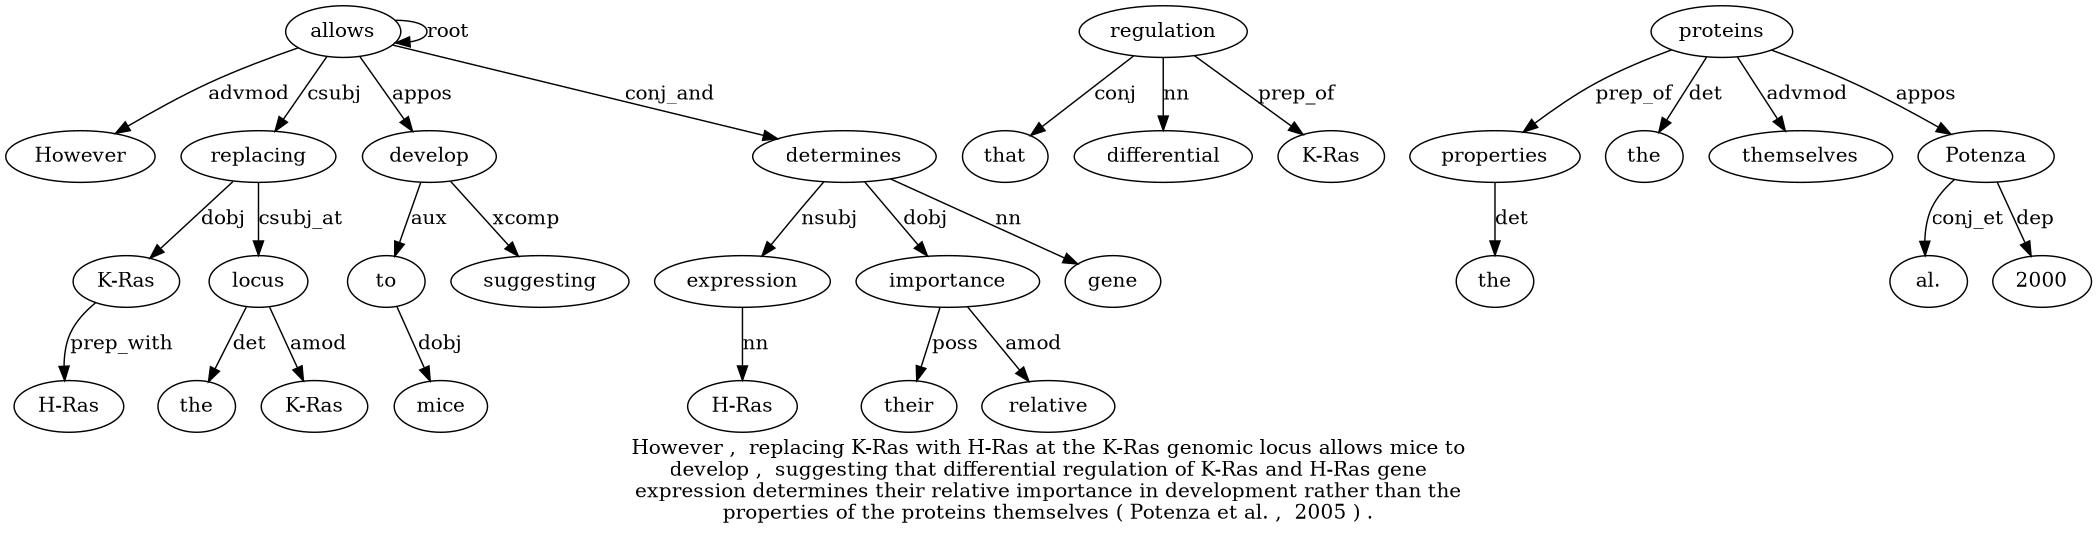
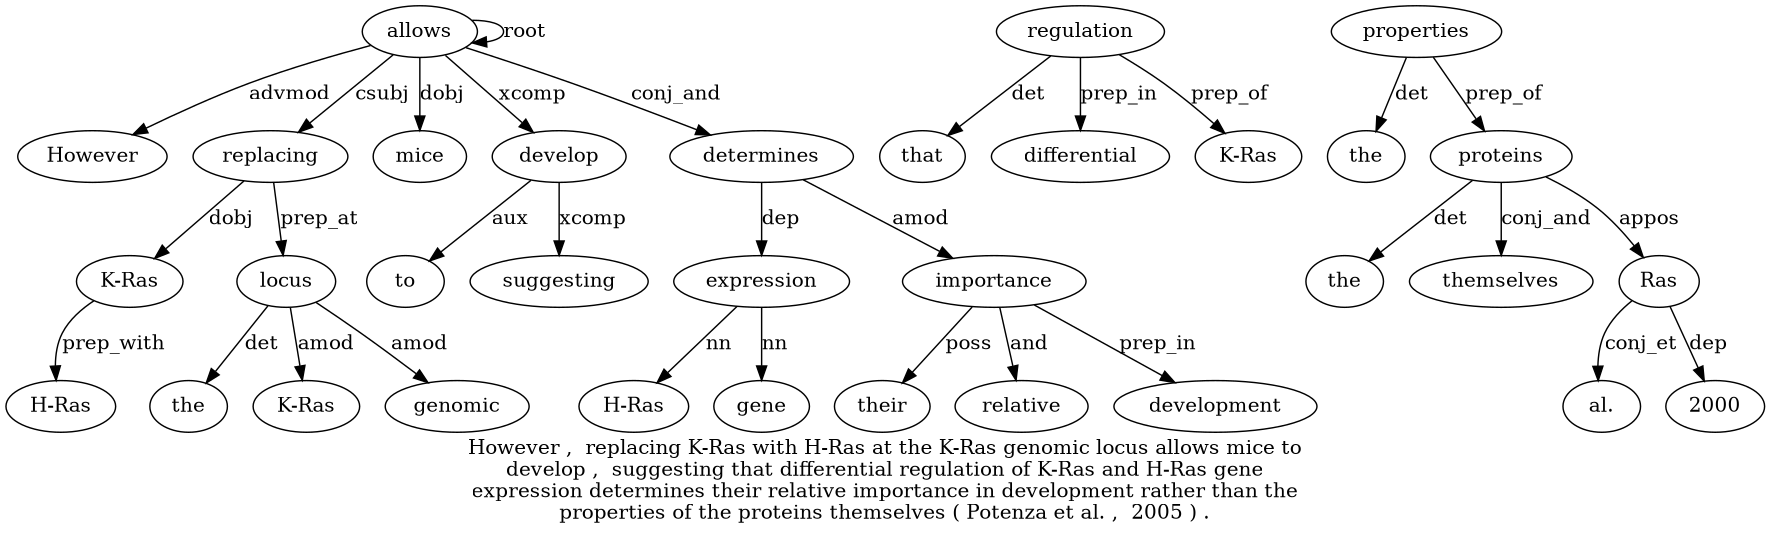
edge "proteins" -> "properties": reversed
edge "allows" -> "develop": label "appos" -> "xcomp"
edge "regulation" -> "that": label "conj" -> "det"
edge "regulation" -> "differential": label "nn" -> "prep_in"
edge "proteins" -> "themselves": label "advmod" -> "conj_and"
node "Potenza": label "Potenza" -> "Ras"
edge "determines" -> "gene": now "expression" -> "gene"
edge "replacing" -> "locus": label "csubj_at" -> "prep_at"
edge "determines" -> "expression": label "nsubj" -> "dep"
edge "determines" -> "importance": label "dobj" -> "amod"
edge "to" -> "mice": now "allows" -> "mice"
edge "importance" -> "relative": label "amod" -> "and"
node "genomic": added
node "development": added
